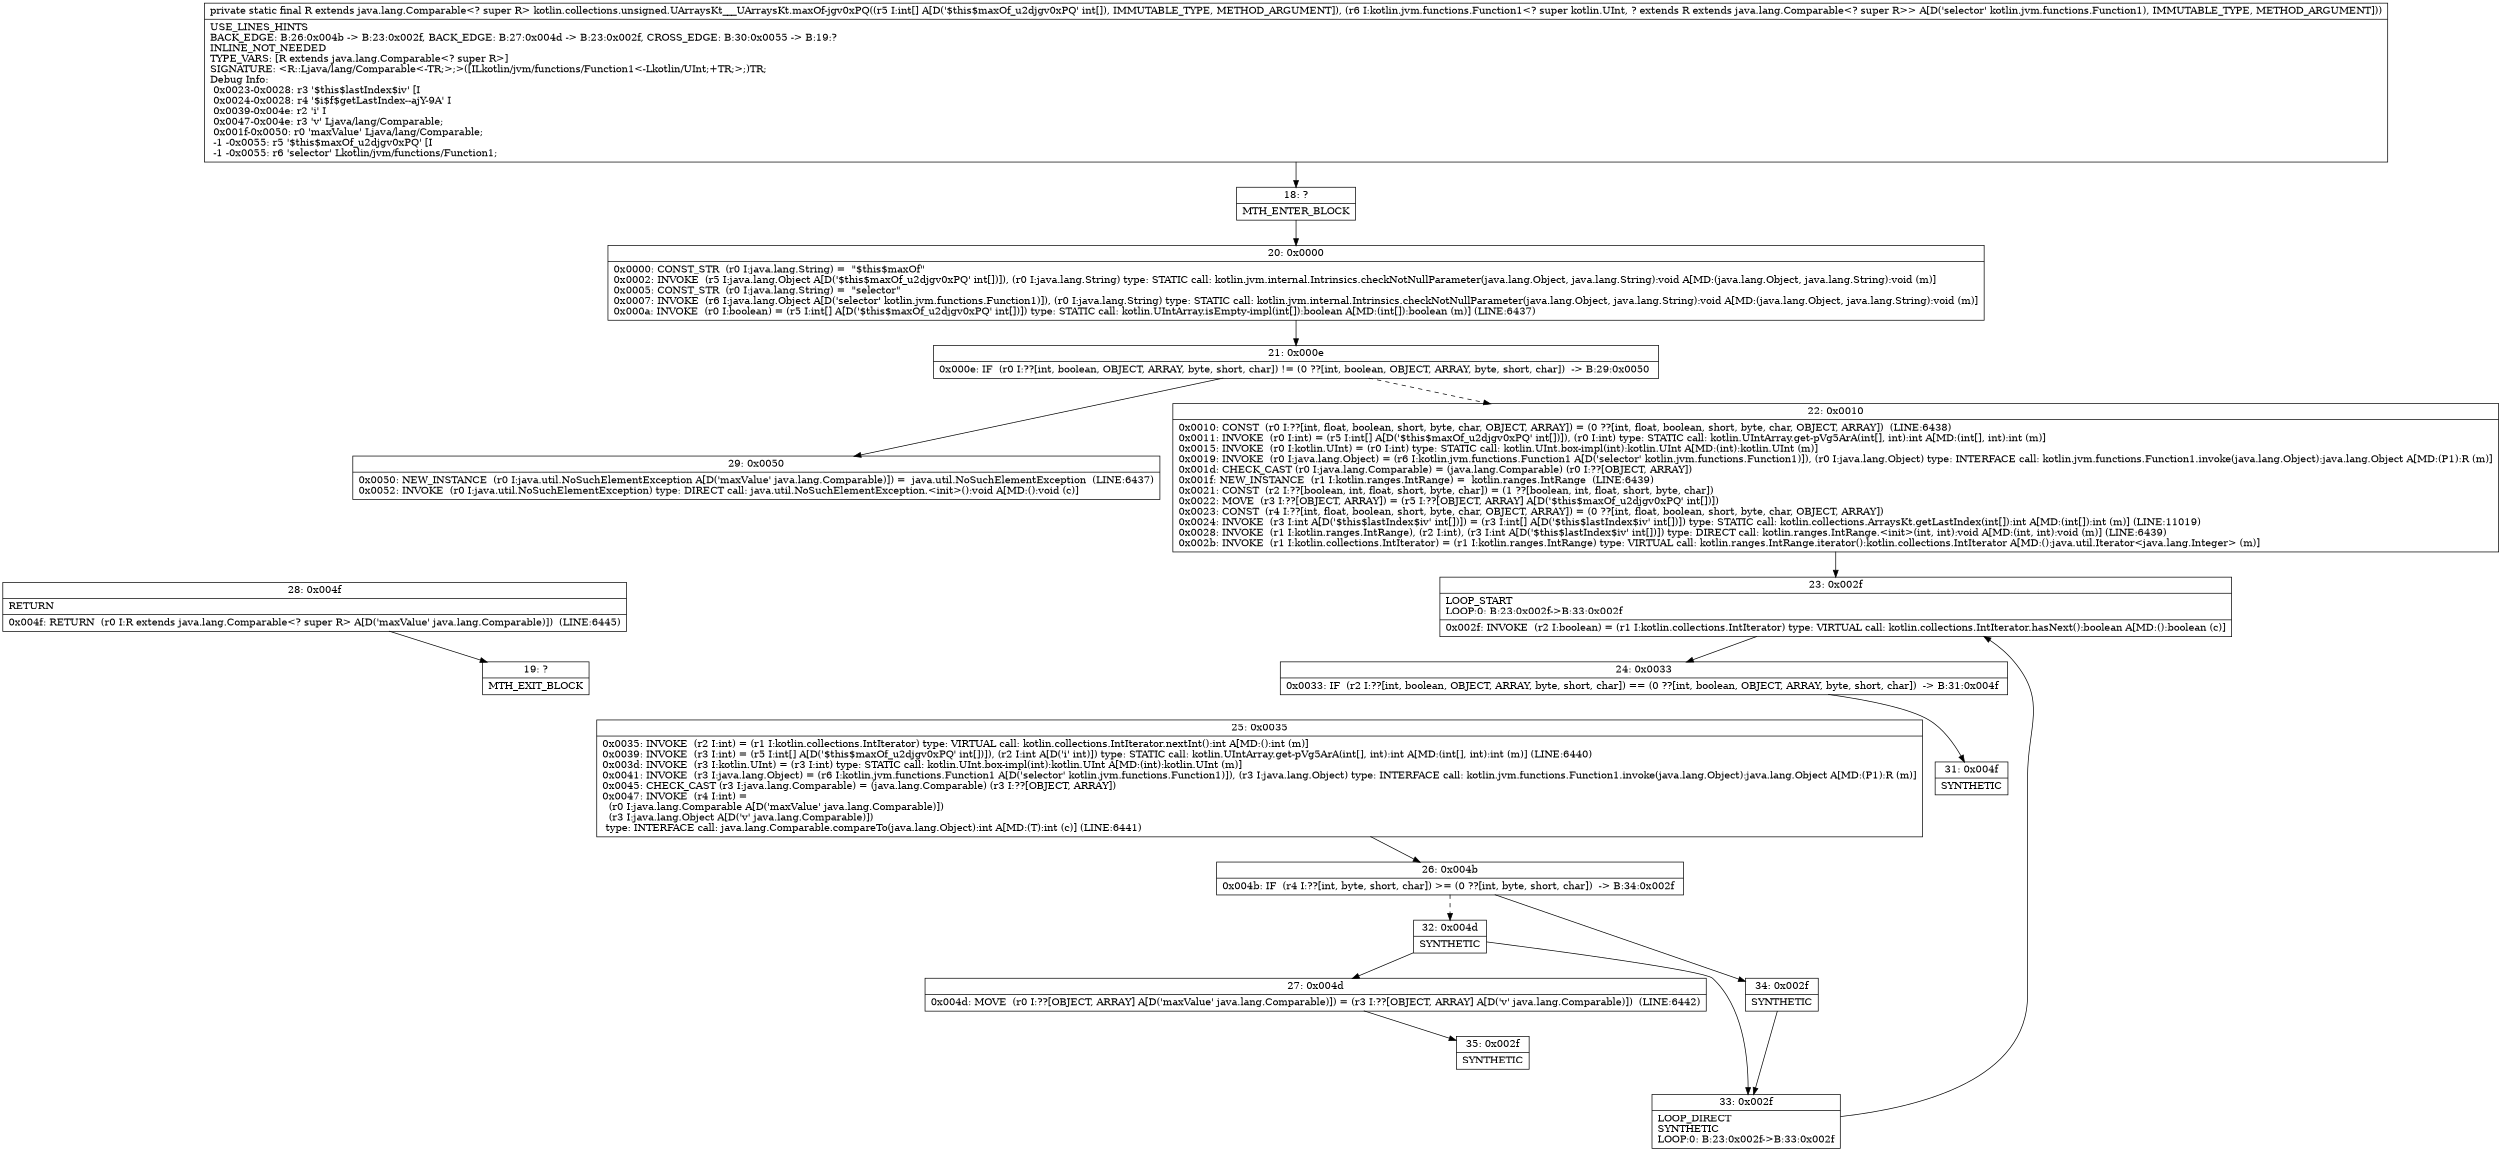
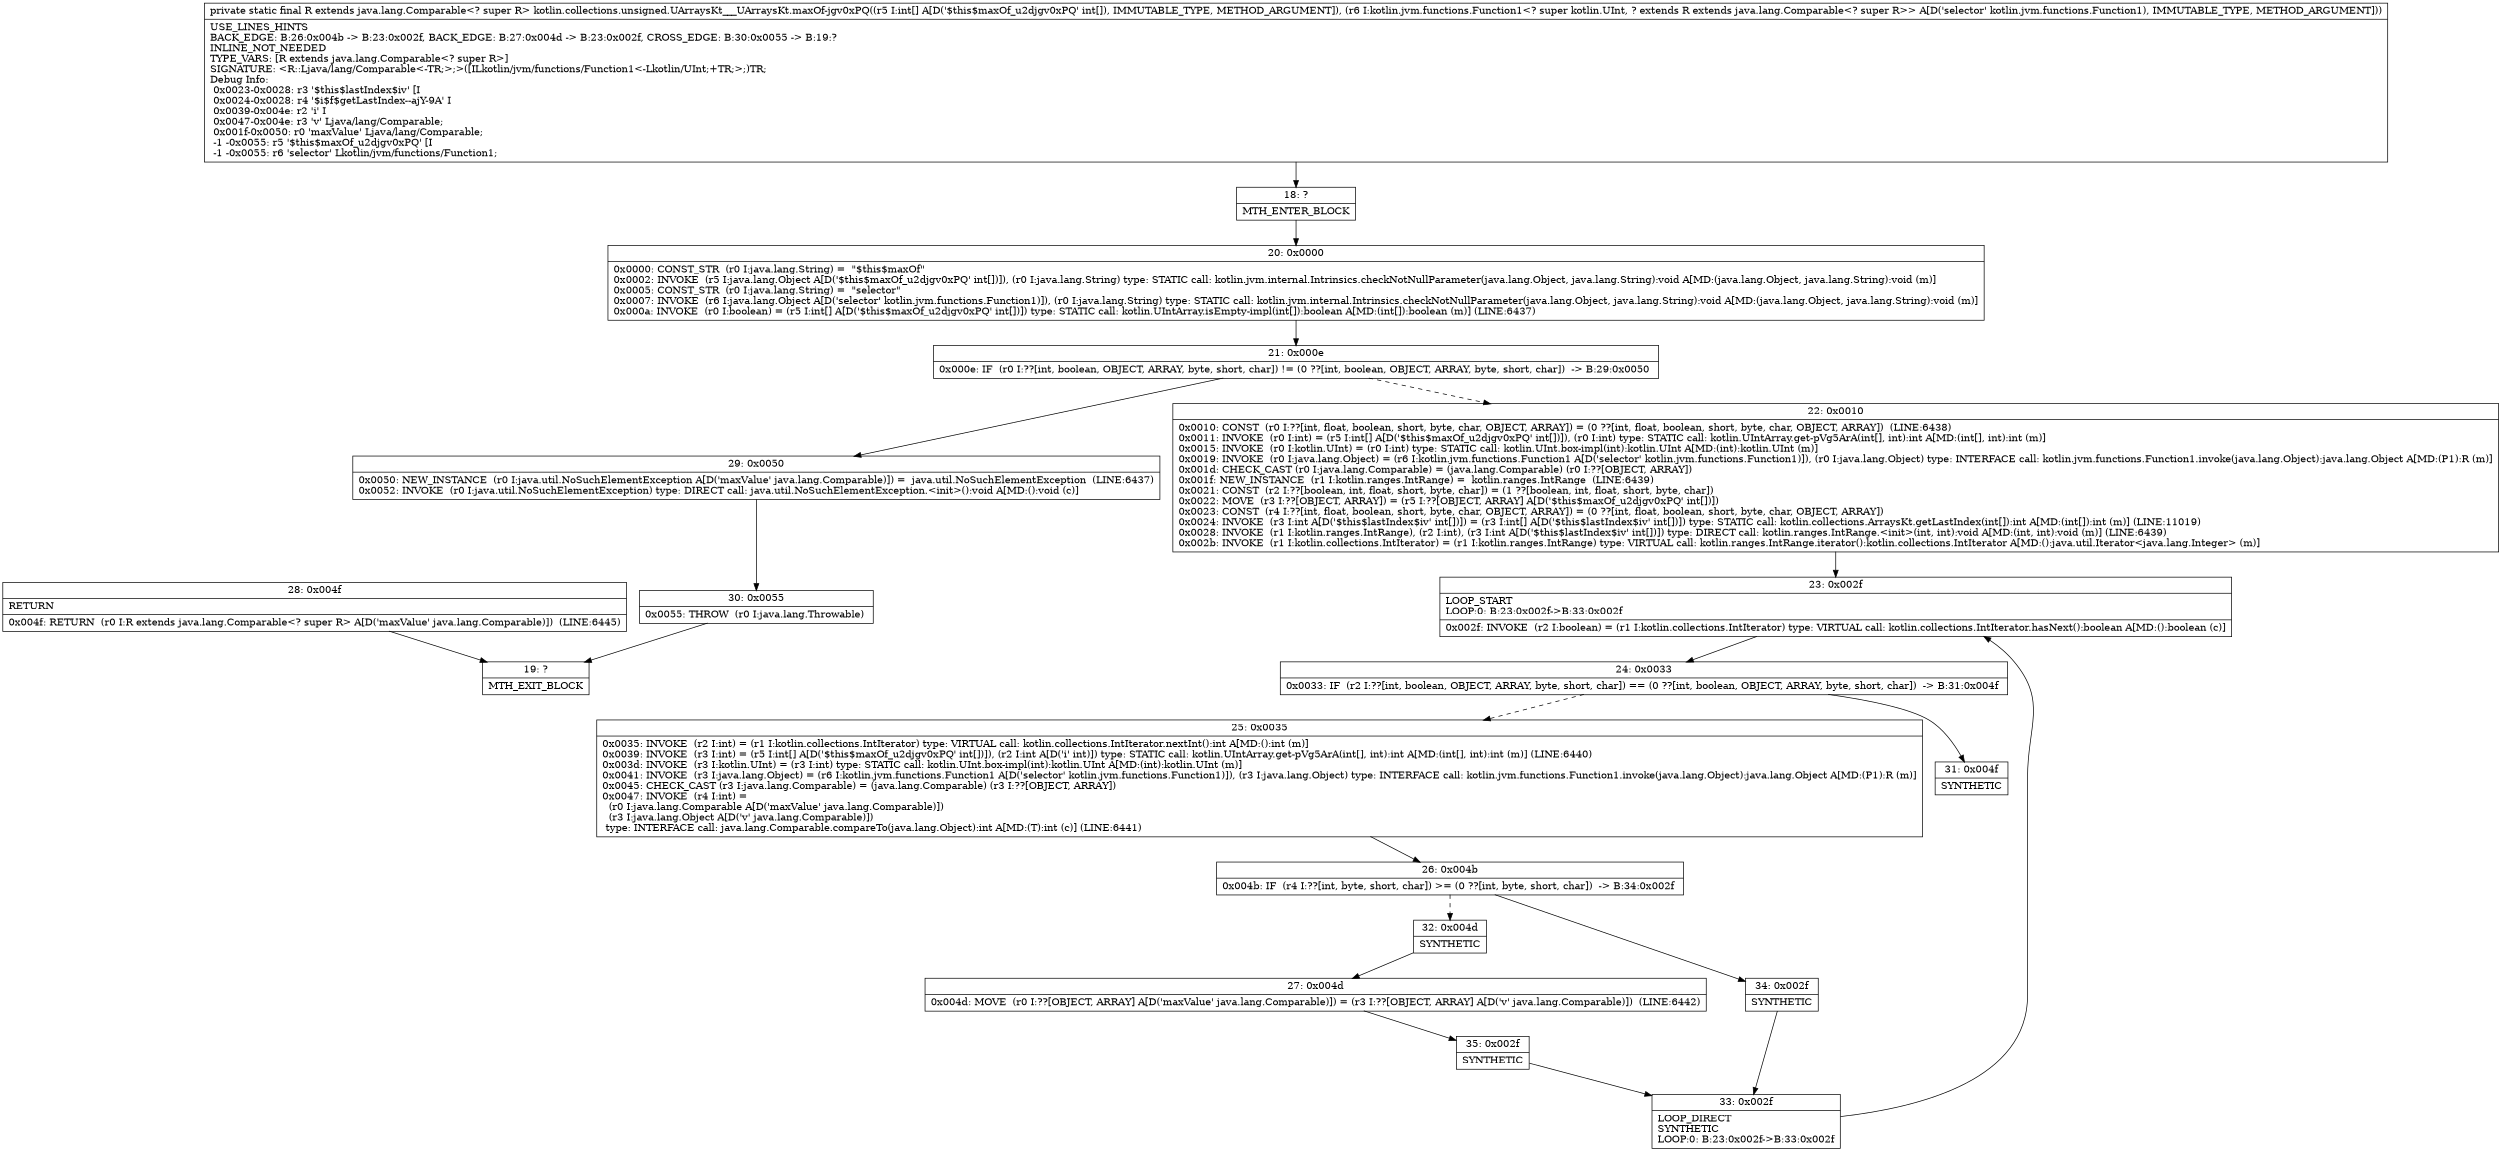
node "30: 0x0055": added
edge "24: 0x0033" -> "25: 0x0035": added
edge "32: 0x004d" -> "33: 0x002f": now "35: 0x002f" -> "33: 0x002f"
